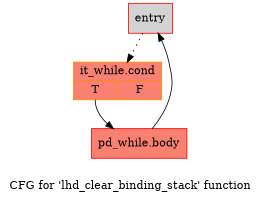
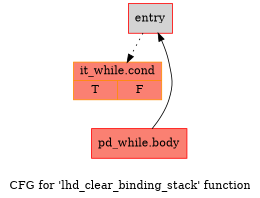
edge "it_while.cond" -> "pd_while.body": removed
